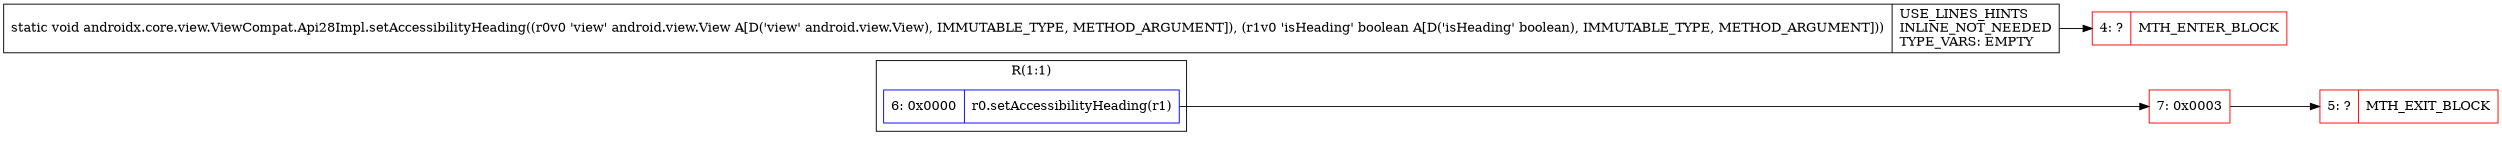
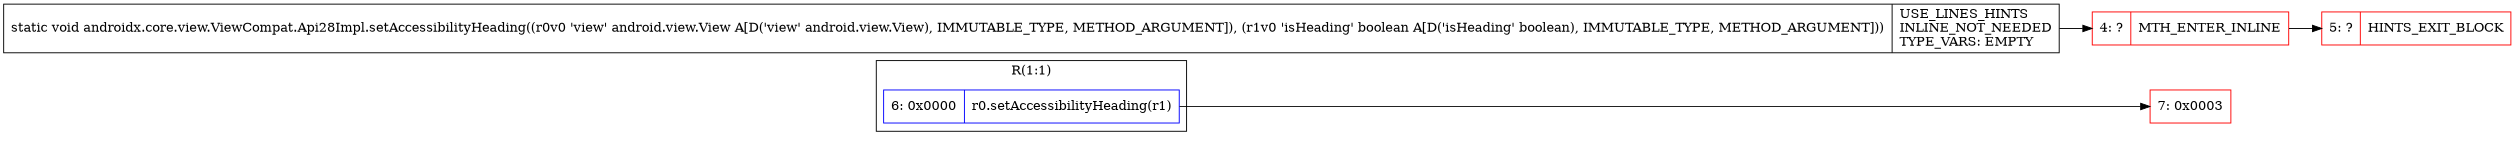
node "4: ?": text "MTH_ENTER_BLOCK" -> "MTH_ENTER_INLINE"
edge "7: 0x0003" -> "5: ?": now "4: ?" -> "5: ?"
node "5: ?": text "MTH_EXIT_BLOCK" -> "HINTS_EXIT_BLOCK"
